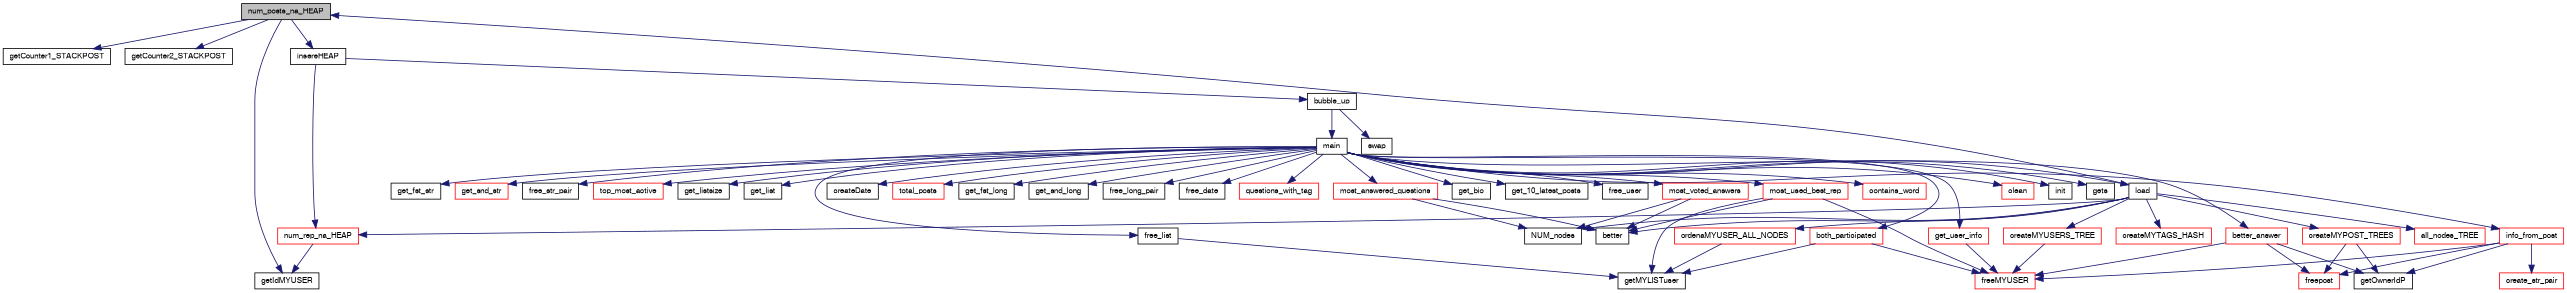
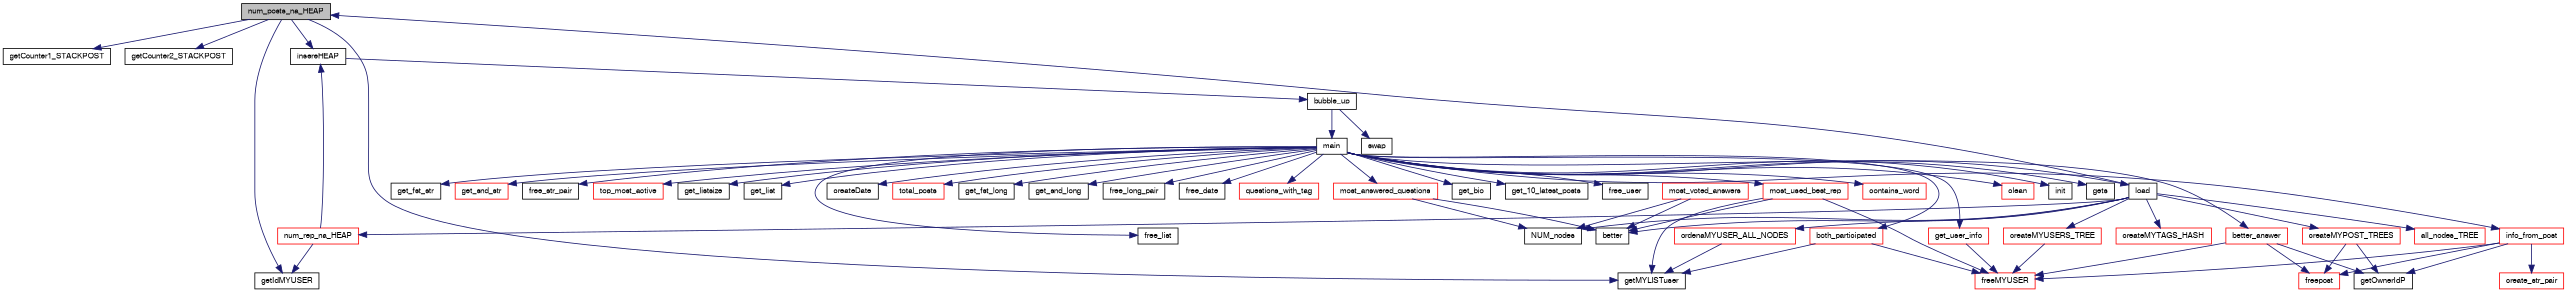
edge "insereHEAP" -> "num_rep_na_HEAP": reversed
edge "main" -> "most_voted_answers": removed
edge "free_list" -> "getMYLISTuser": now "num_posts_na_HEAP" -> "getMYLISTuser"
